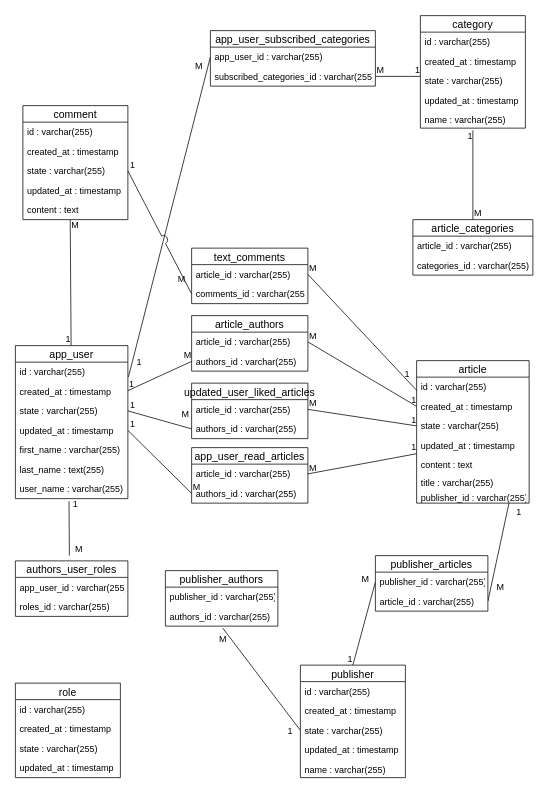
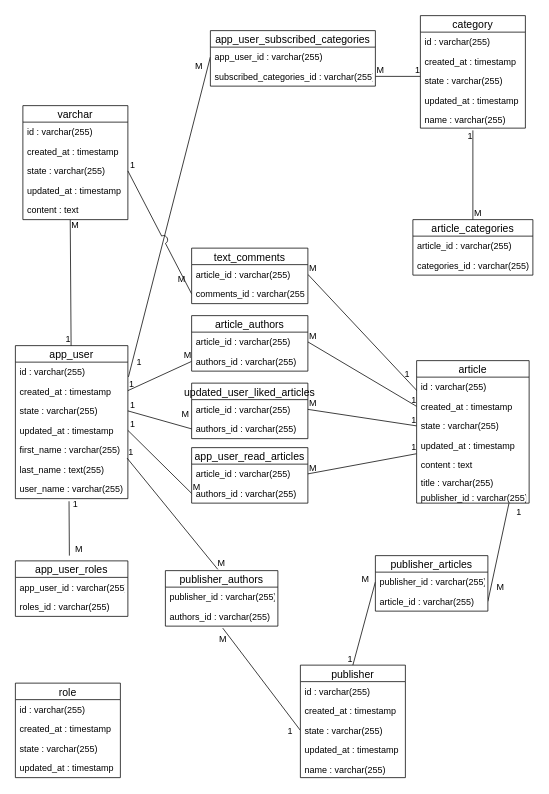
node "comment": label "comment" -> "varchar"
edge "last_name : text(255)" -- "publisher_authors": added, labels "1", "M"
node "authors_user_roles": label "authors_user_roles" -> "app_user_roles"
